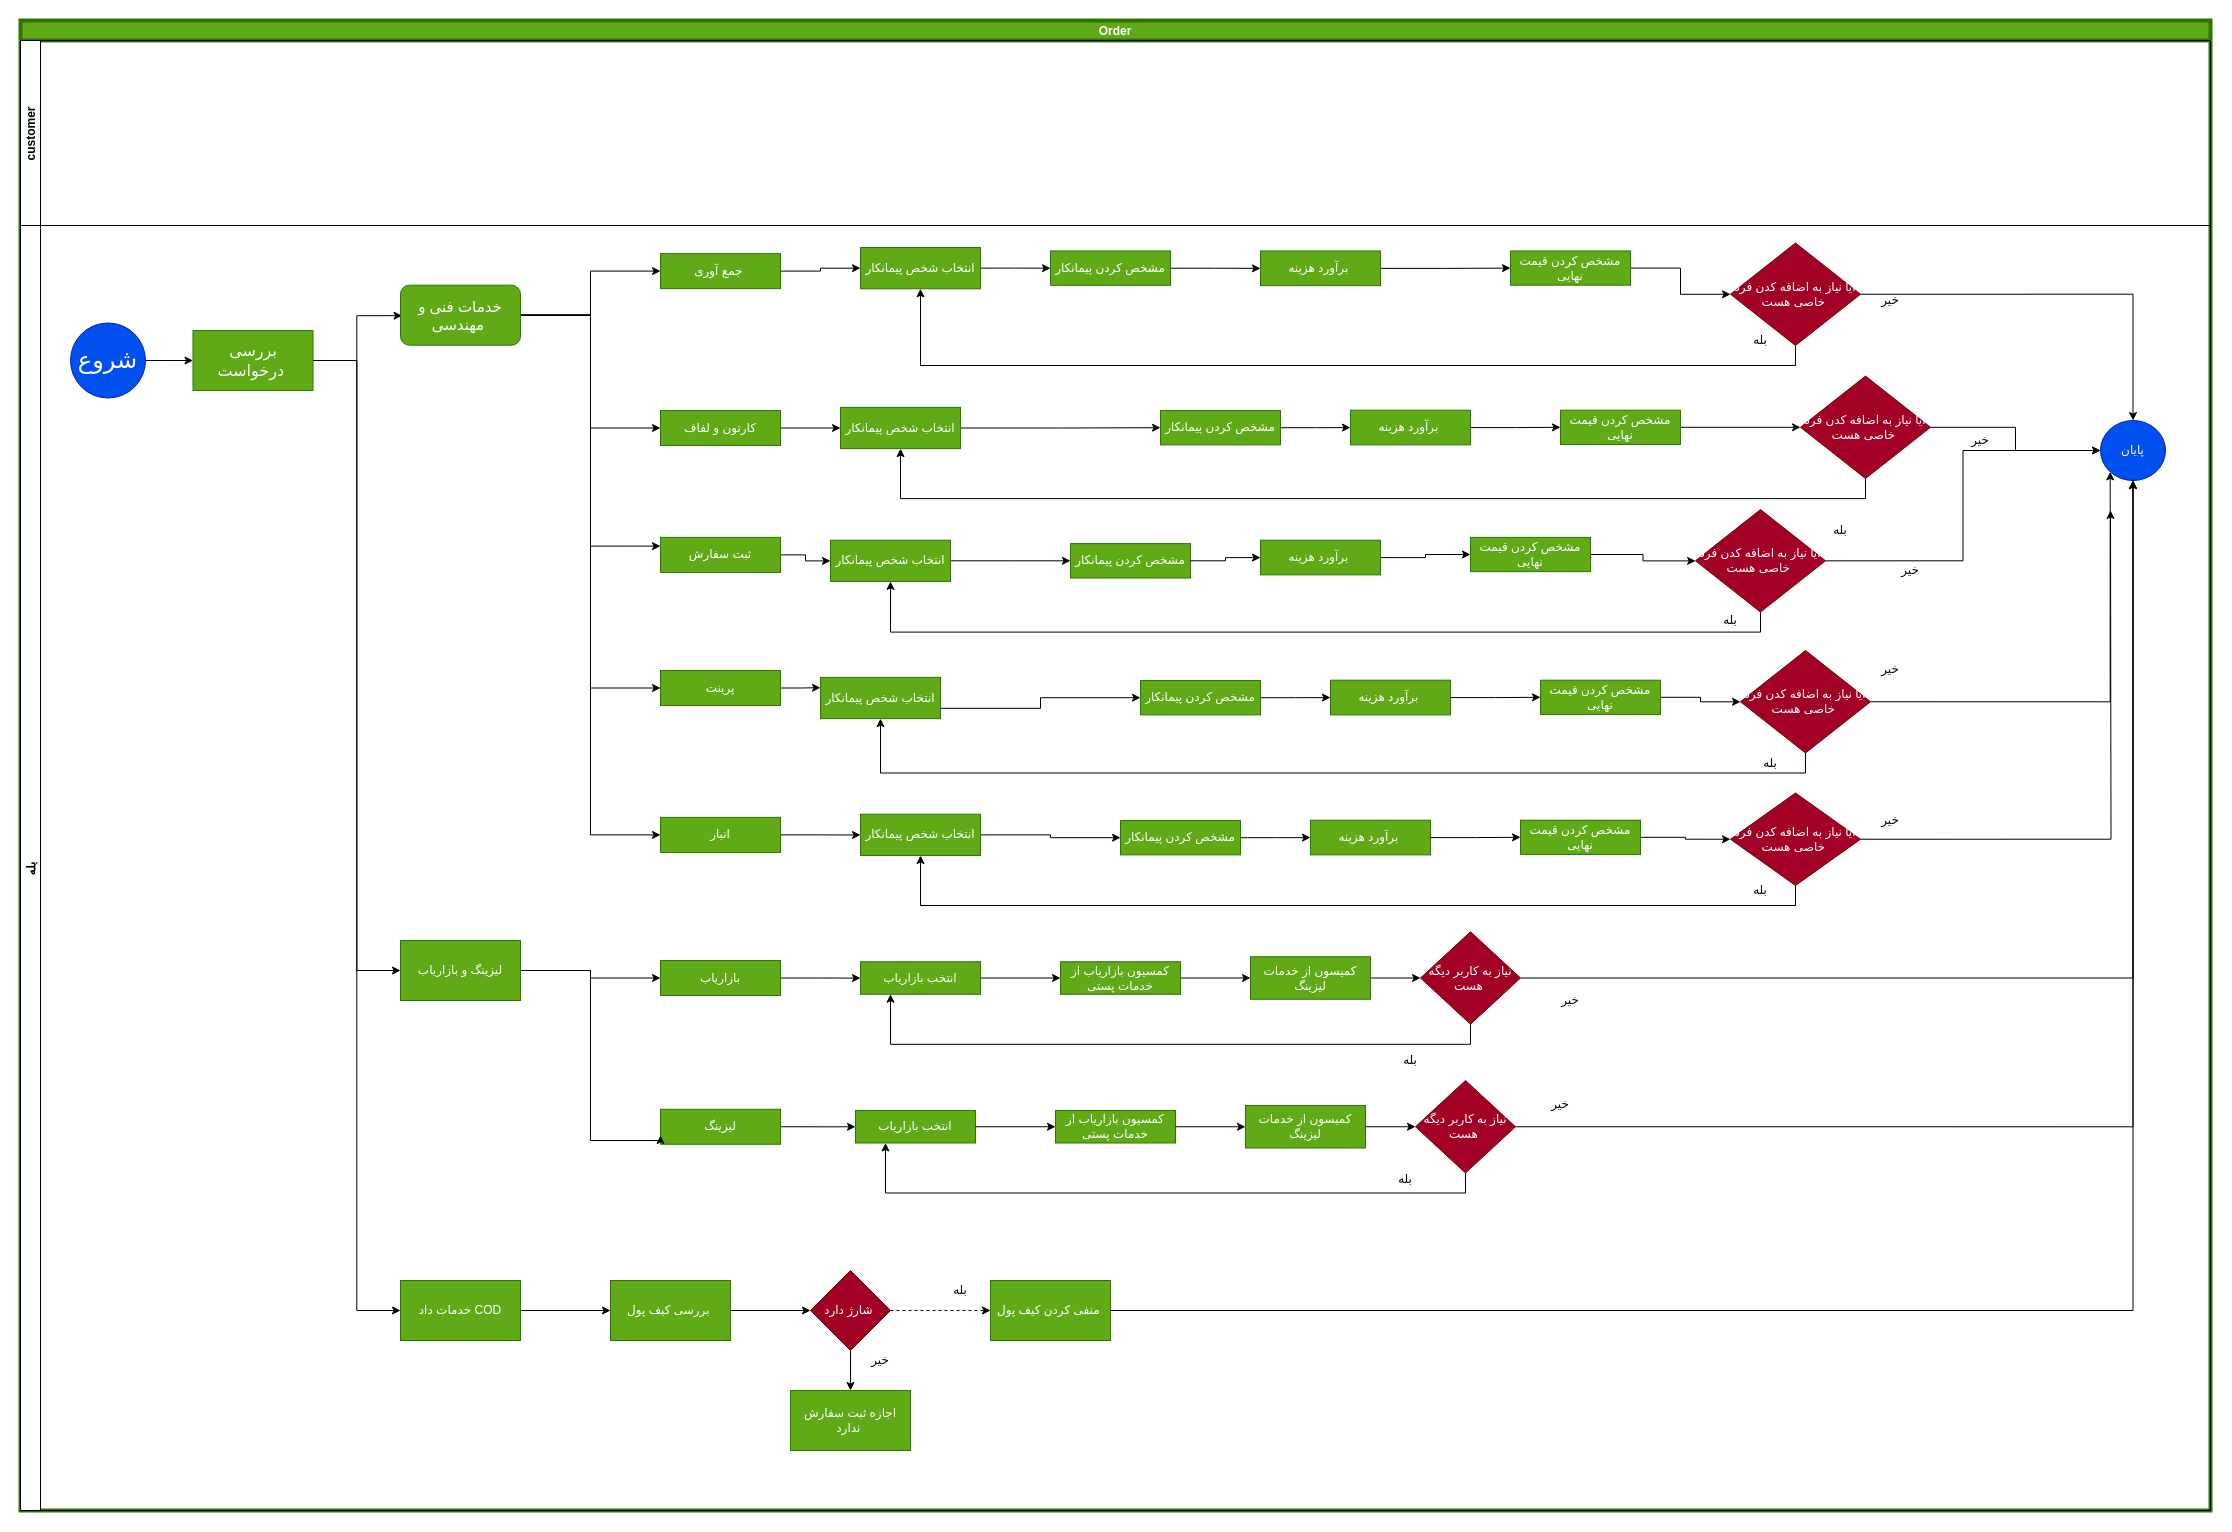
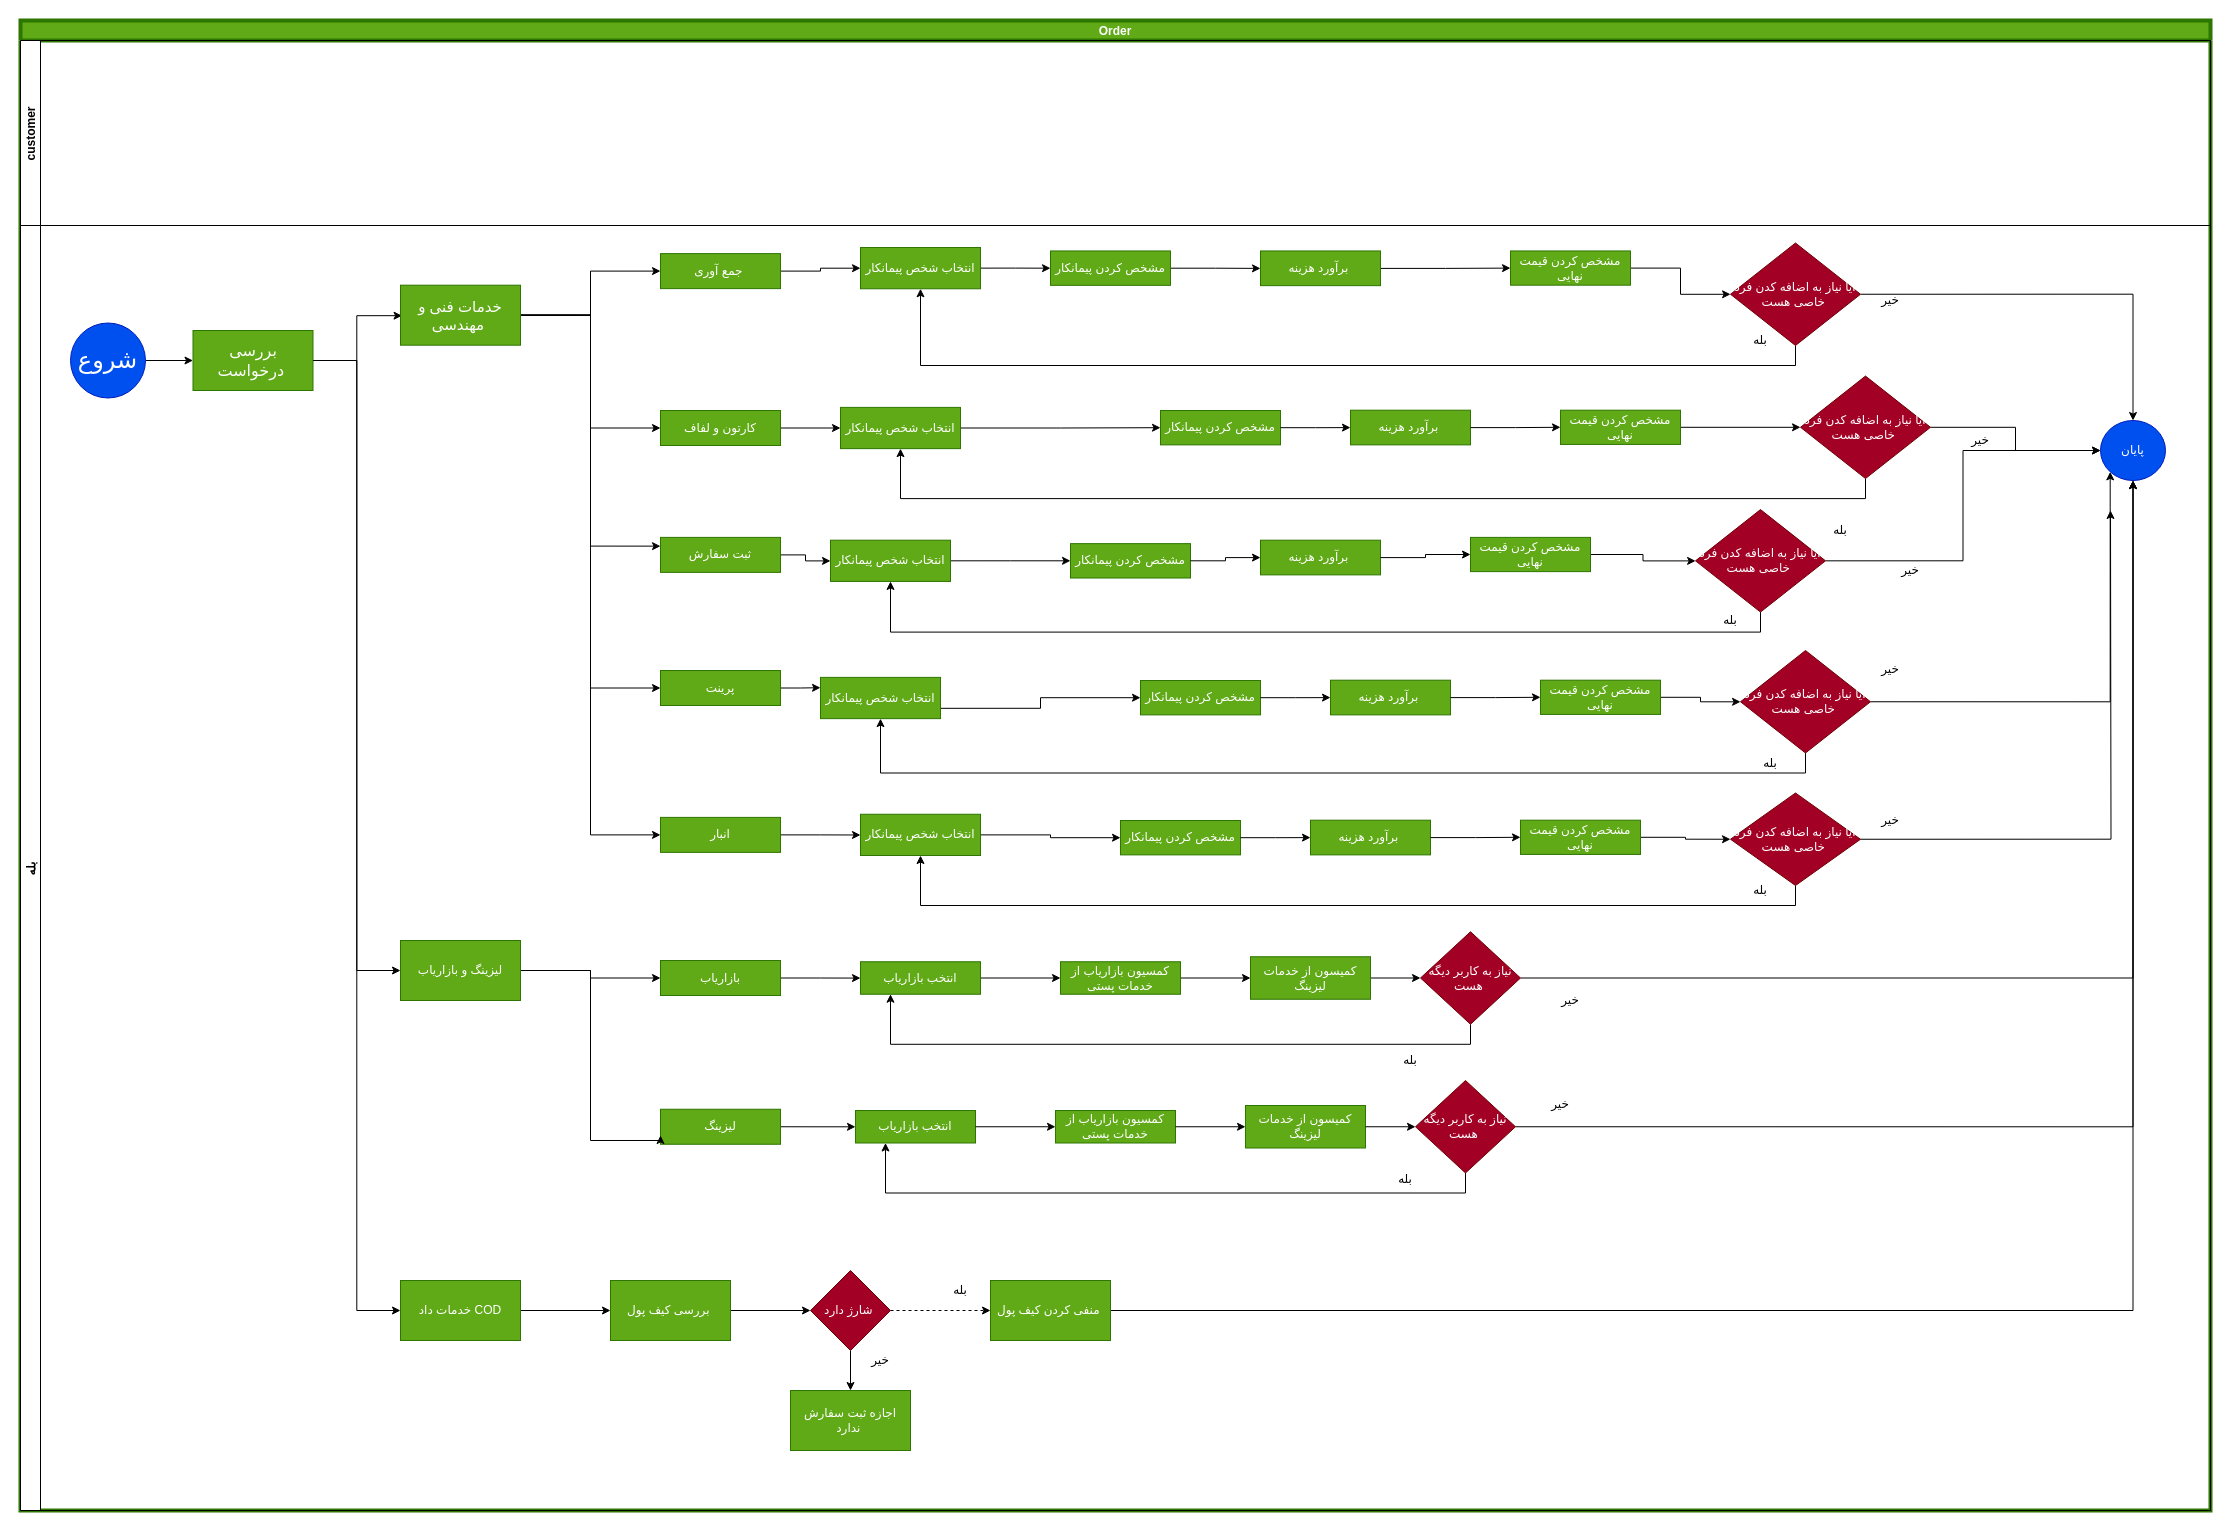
node "خدمات فنی و مهندسی": shape rounded rectangle -> rectangle
